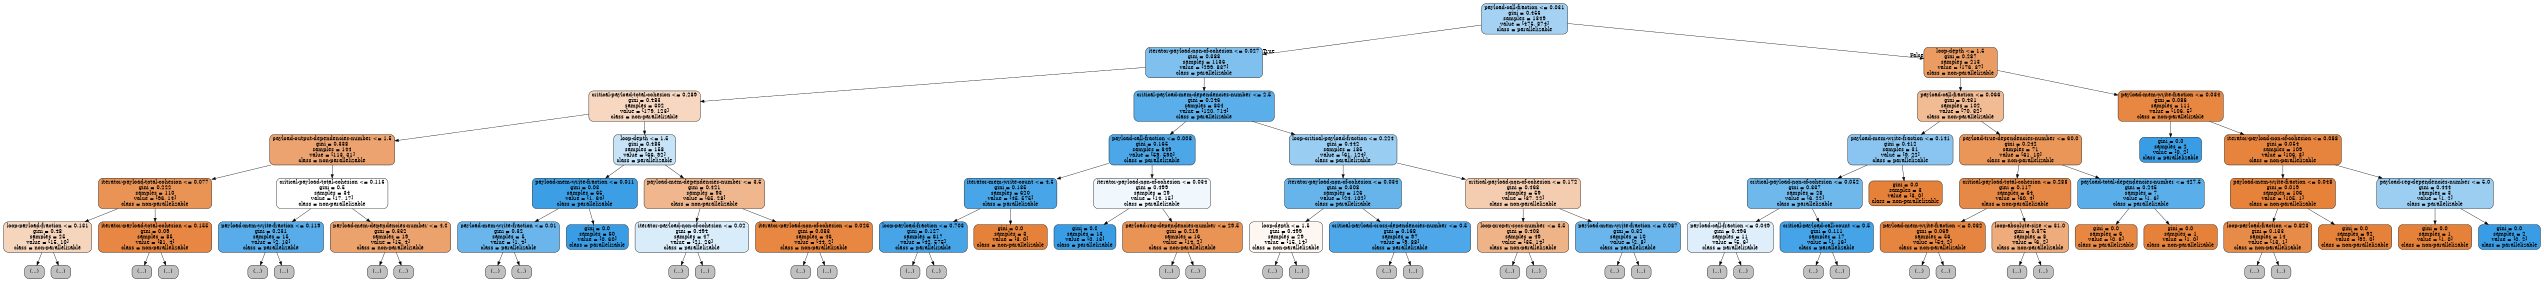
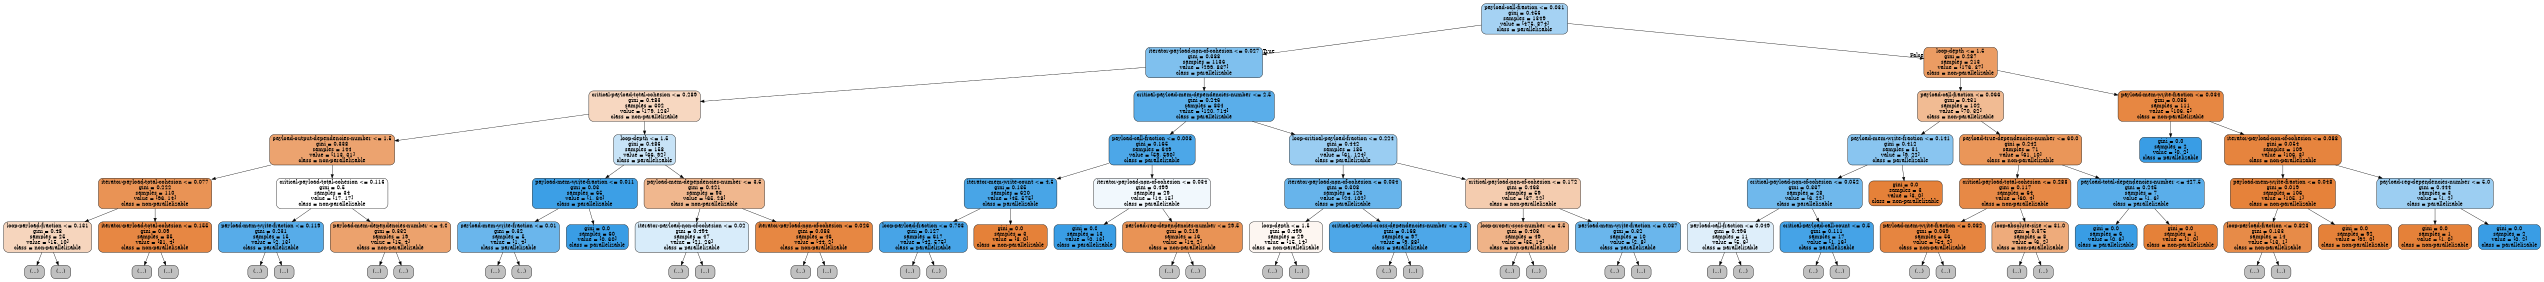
node "gini = 0.0 samples = 6 value = [0, 6] class = parallelizable": fillcolor #e58139f3 -> #399de5ff
